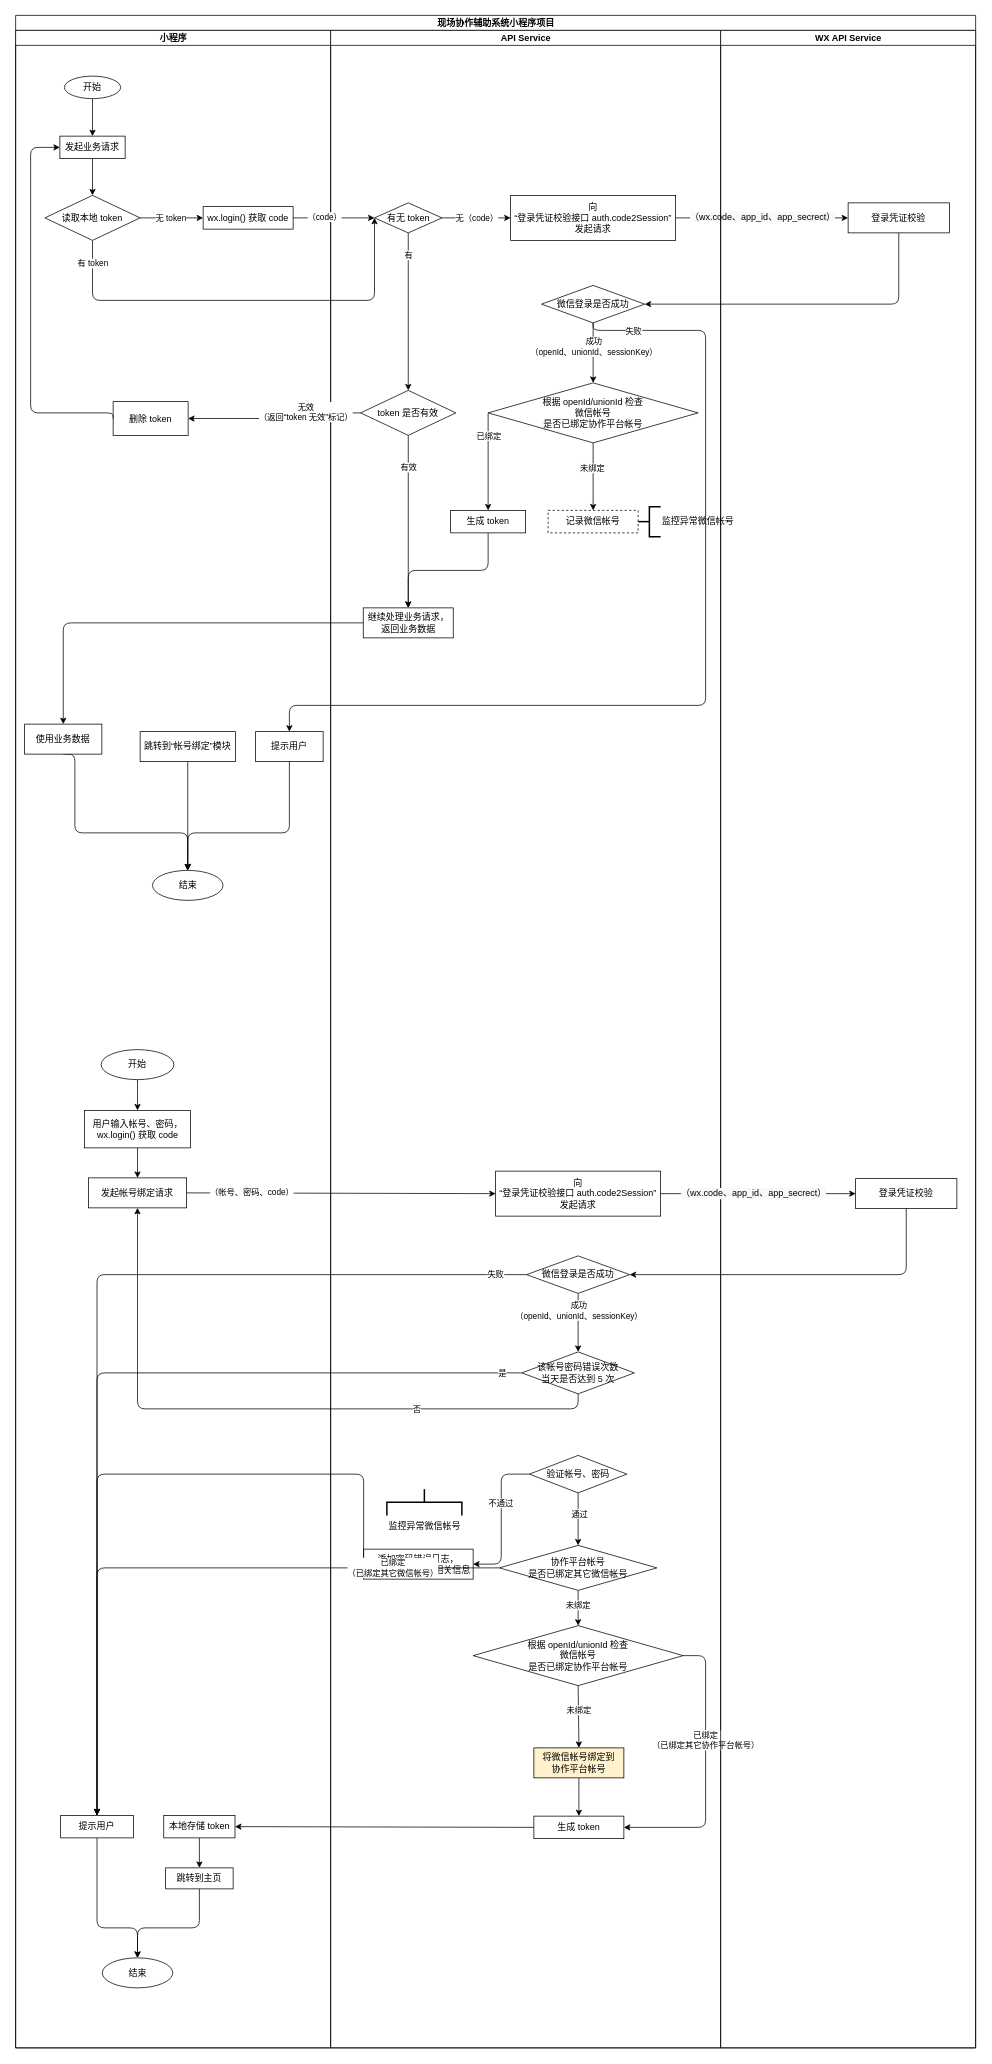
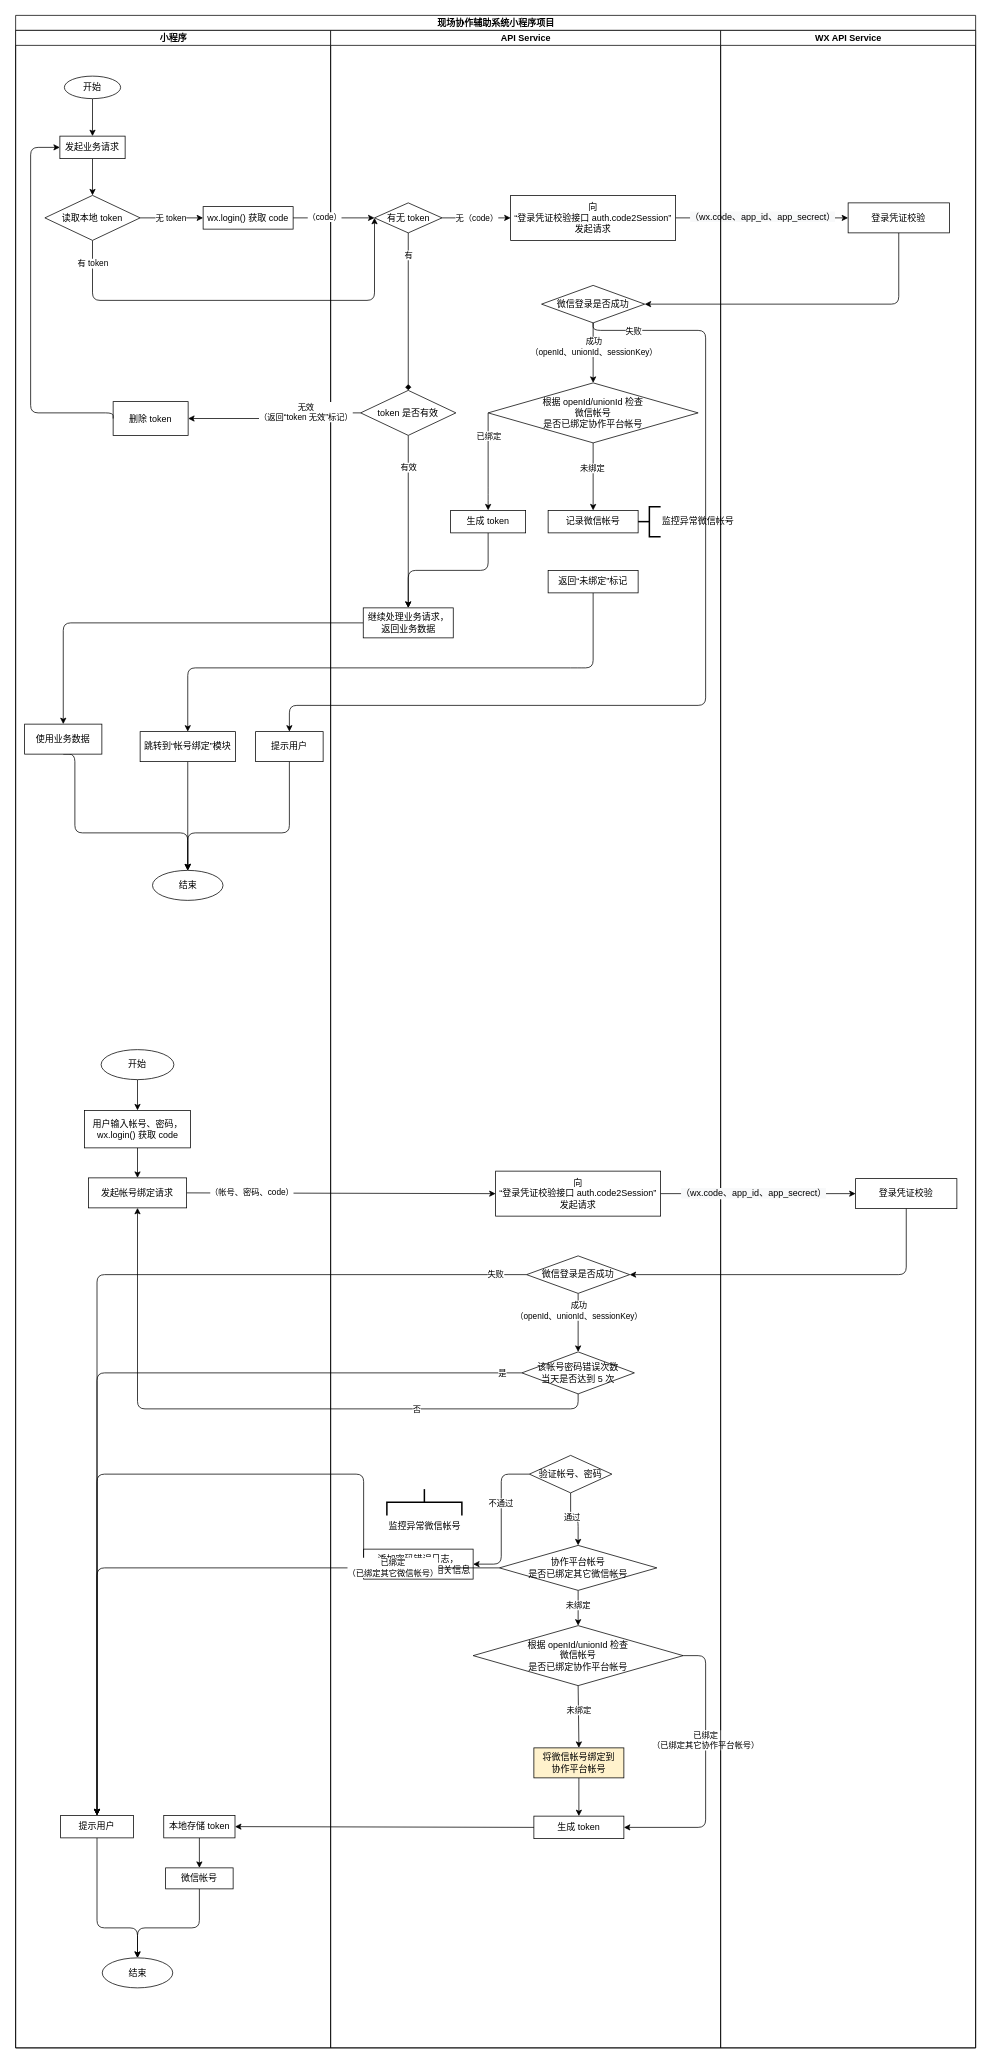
edge "有无 token" -> "token 是否有效": arrowhead classic -> diamond
node "记录微信帐号": style dashed -> solid
node "返回“未绑定”标记": added
edge "返回“未绑定”标记" -> "跳转到“帐号绑定”模块": added
node "验证帐号、密码": size 98x38 -> 83x38
node "跳转到主页": label "跳转到主页" -> "微信帐号"
